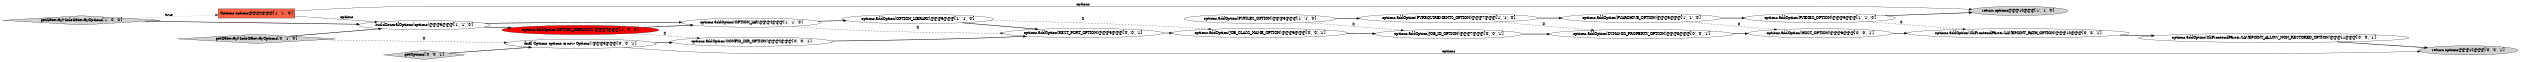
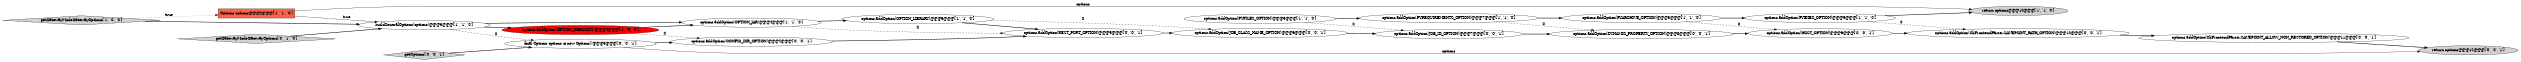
edge "Options options@@@2@@@['1', '1', '0']" -> "buildGeneralOptions(options)@@@3@@@['1', '1', '0']": label "options" -> "true"
edge "getGatewayModeGatewayOptions['0', '1', '0']" -> "final Options options = new Options()@@@3@@@['0', '0', '1']": now "buildGeneralOptions(options)@@@3@@@['1', '1', '0']" -> "final Options options = new Options()@@@3@@@['0', '0', '1']"
